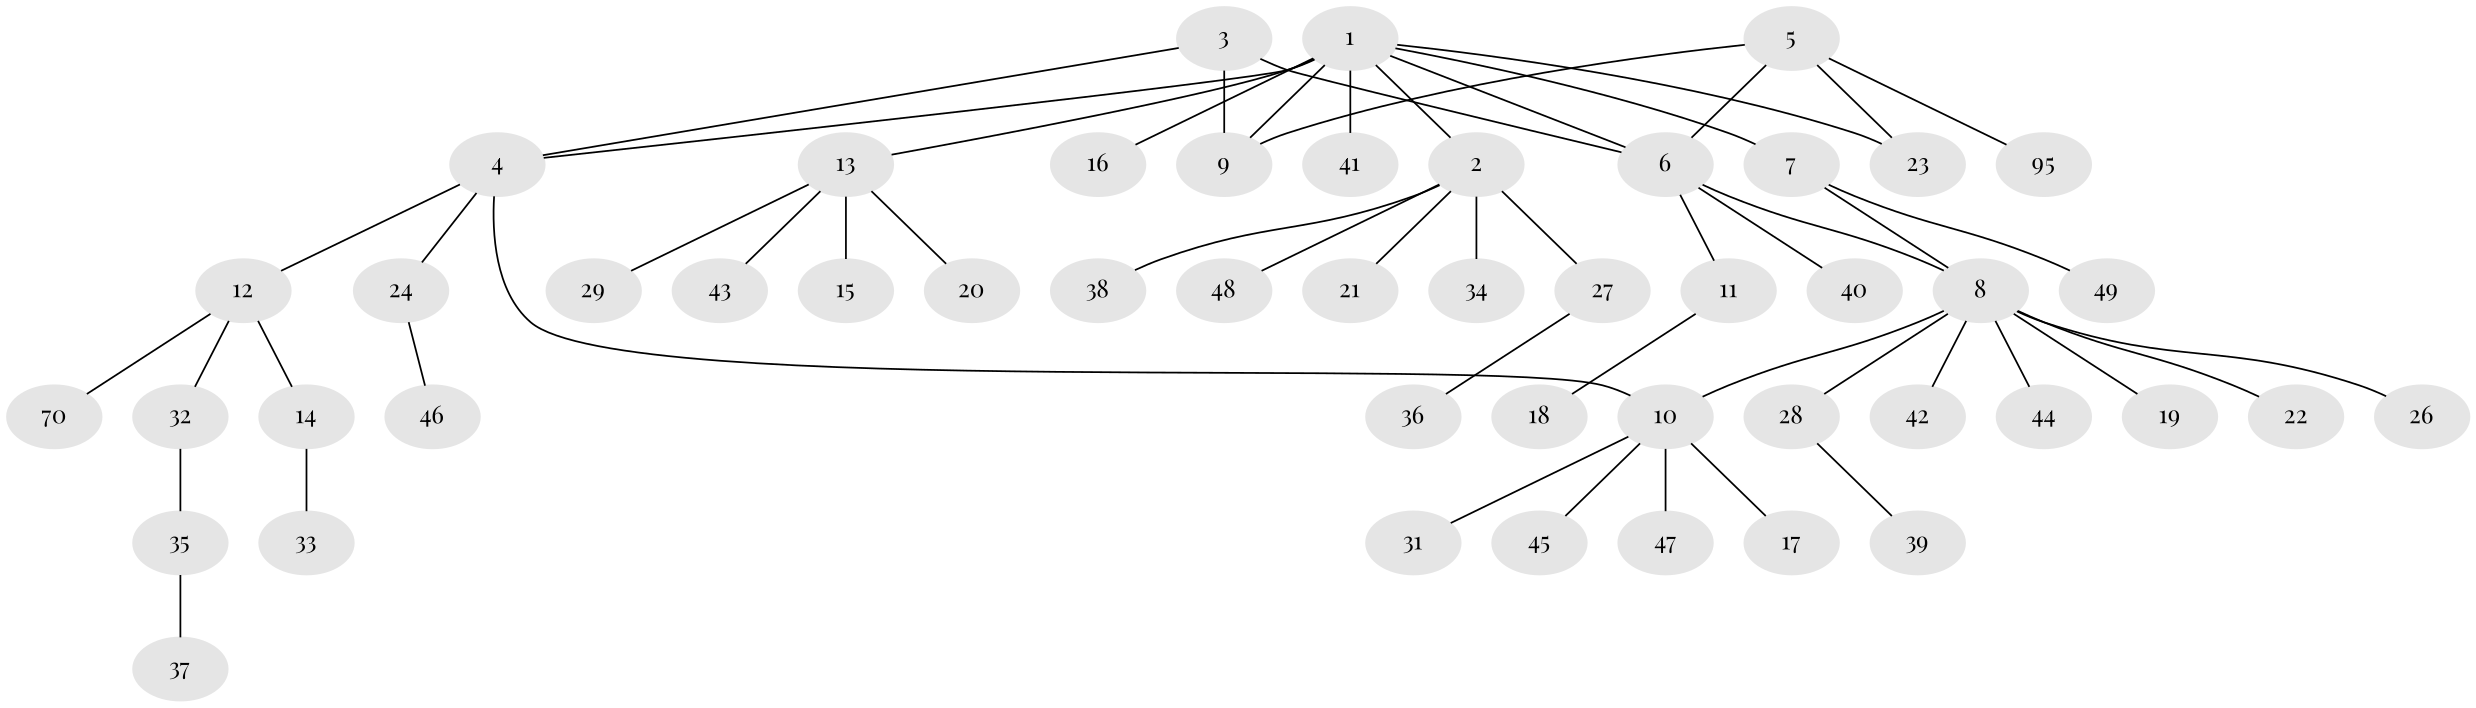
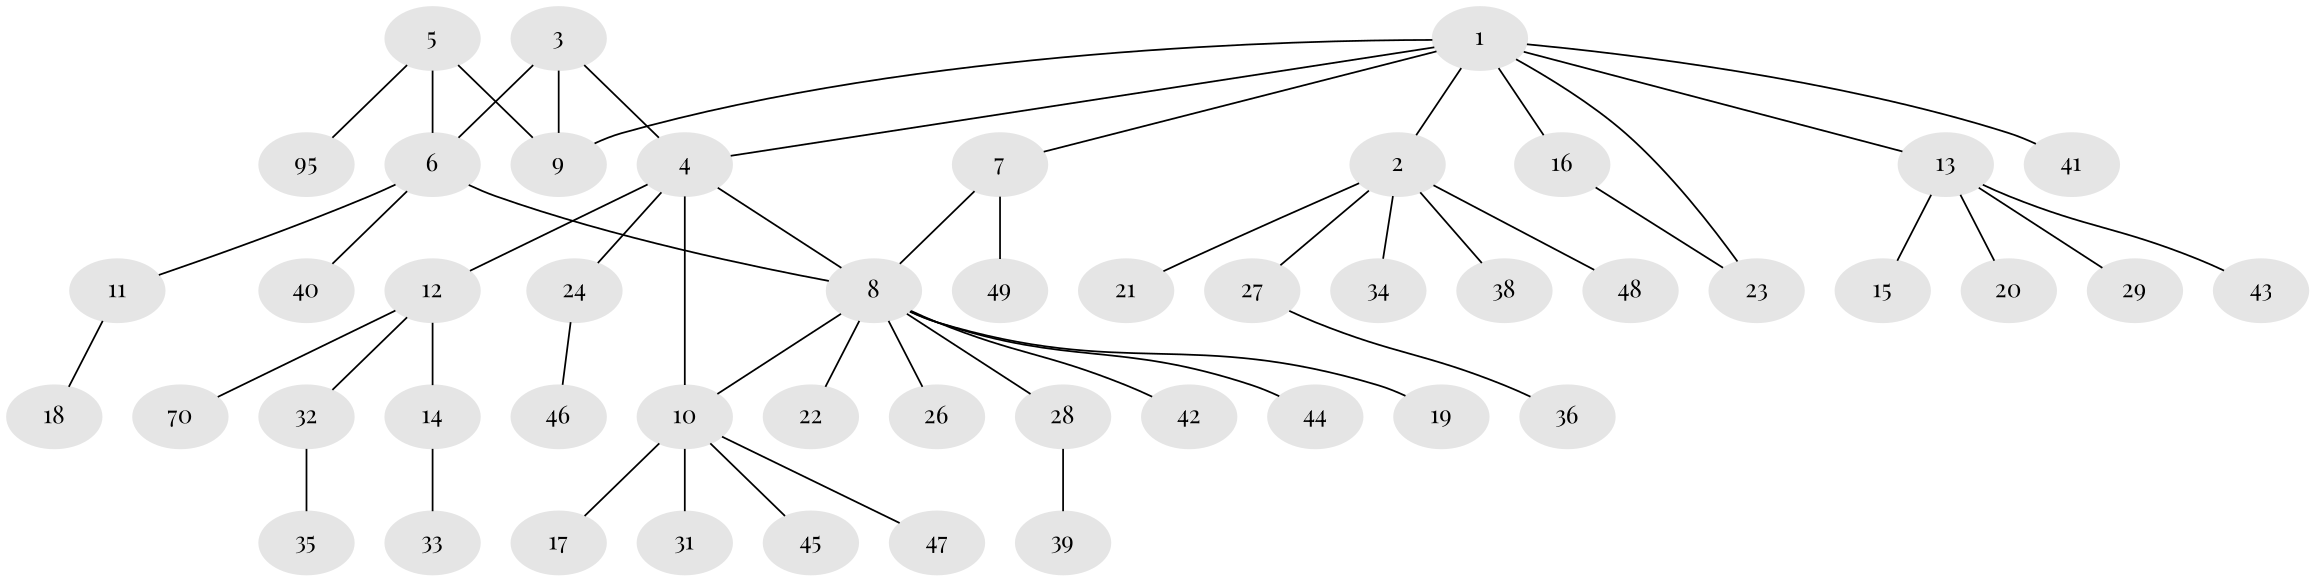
edge "5" -- "23": now "16" -- "23"
edge "1" -- "6": removed
edge "4" -- "8": added
node "37": removed
